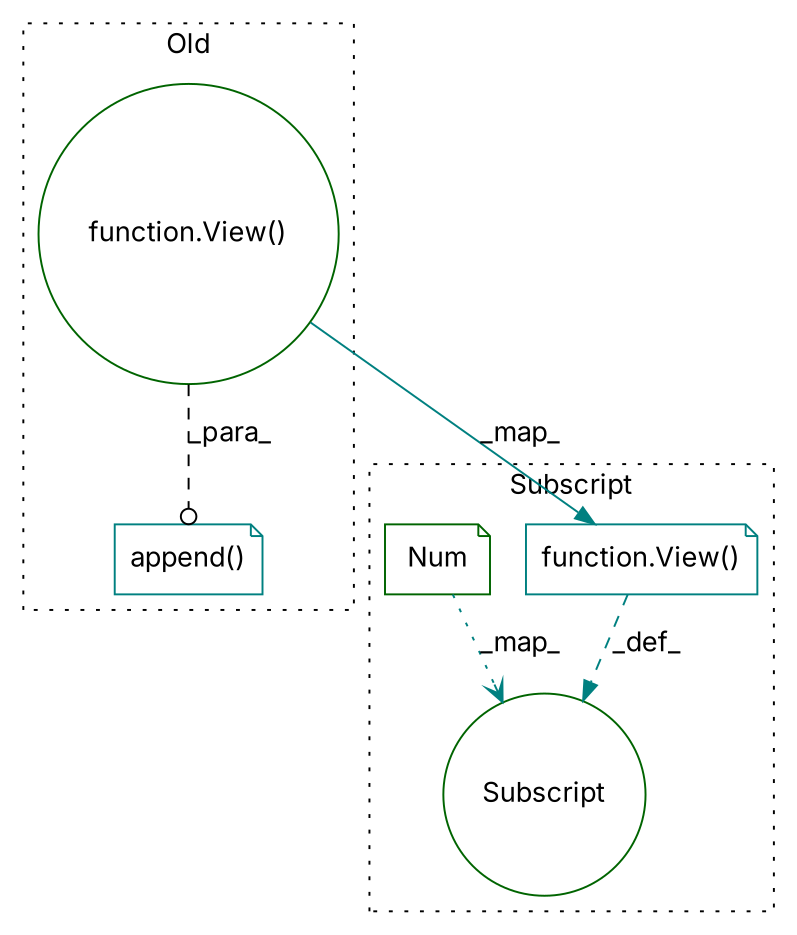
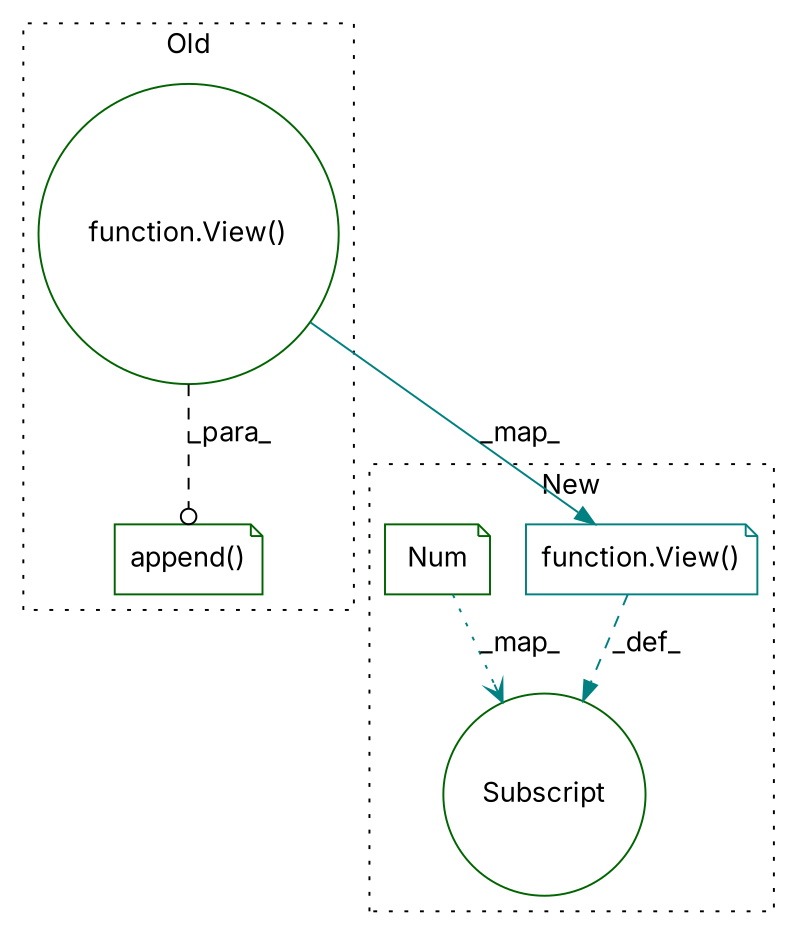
cluster "Subscript": label "Subscript" -> "New"
node "append()": color teal -> darkgreen
